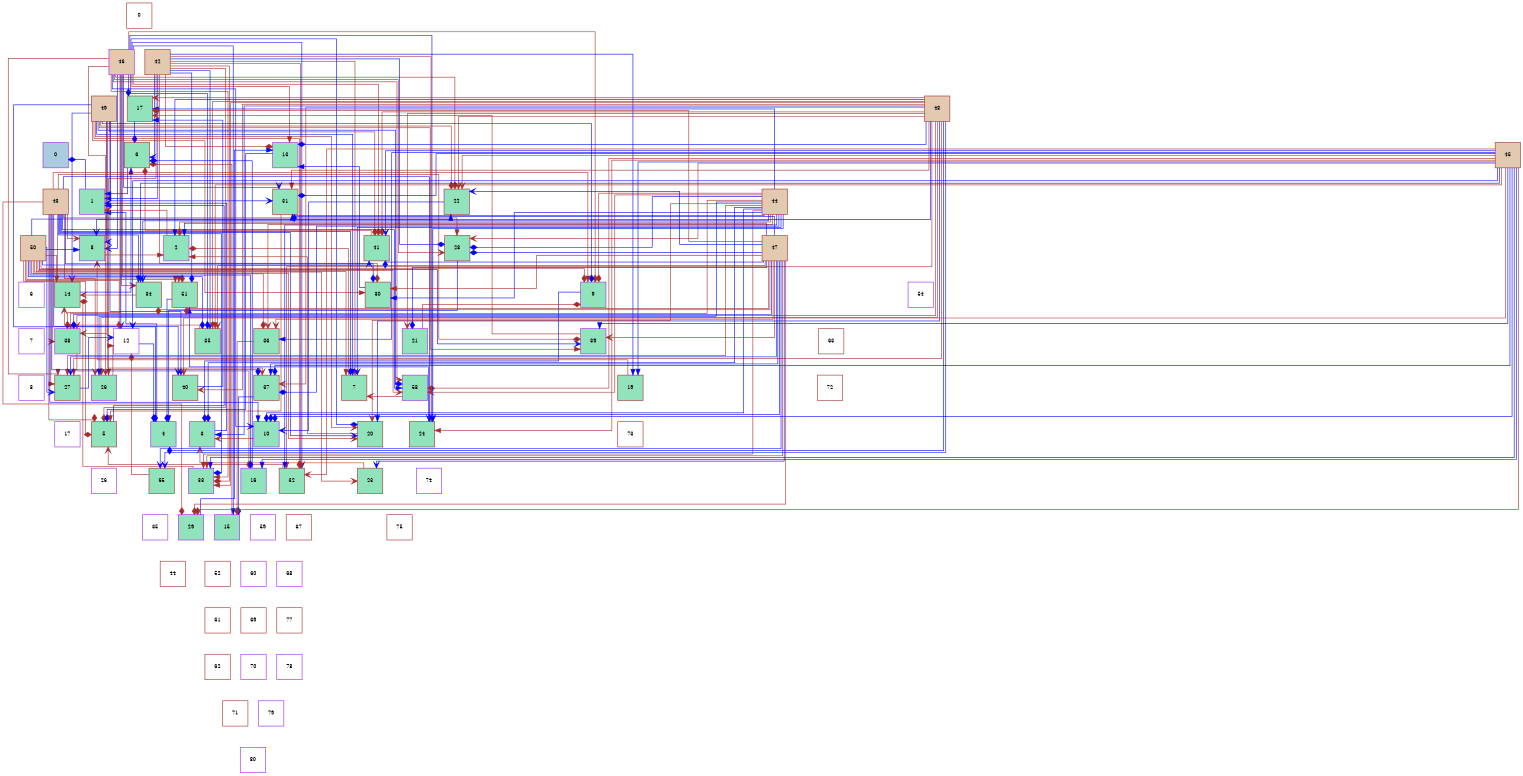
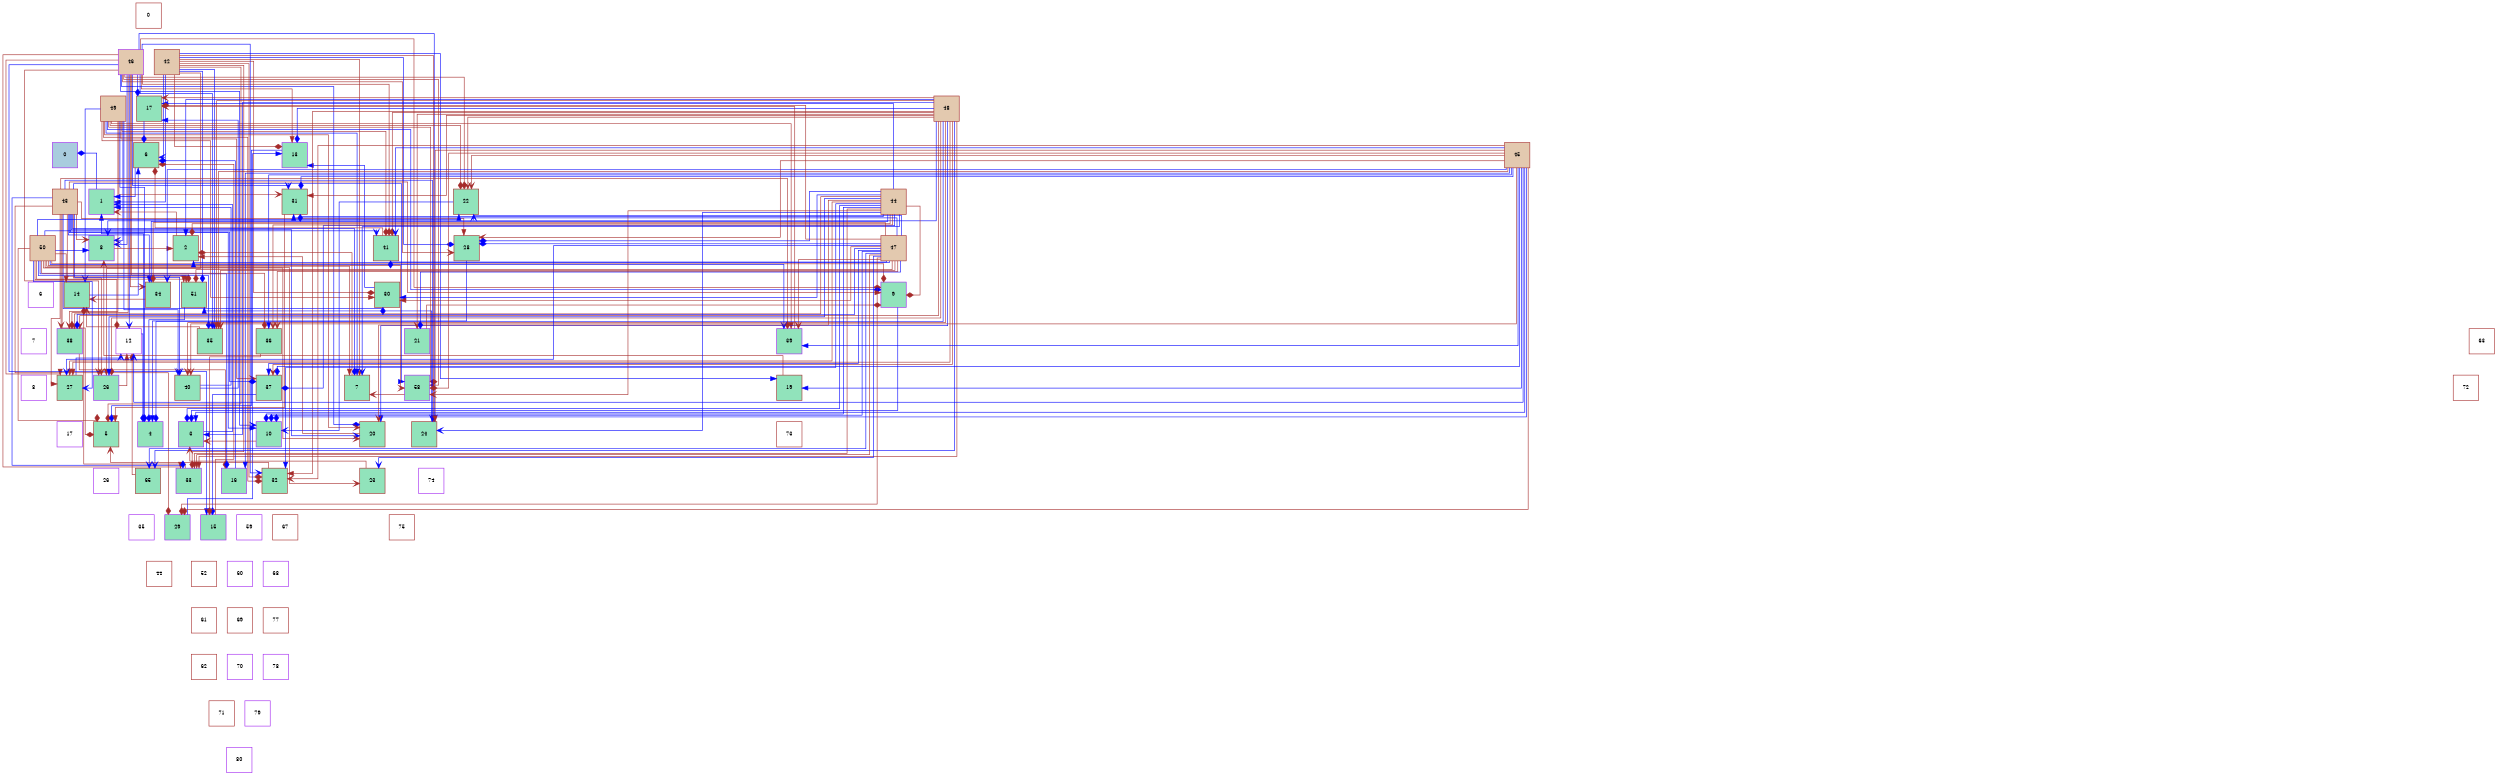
edge "49" -> "58": color blue -> brown
edge "49" -> "31": color blue -> brown
node "2": color purple -> brown
node "54": removed
edge "5" -> "1": now "40" -> "1"
edge "45" -> "33": now "45" -> "3"
